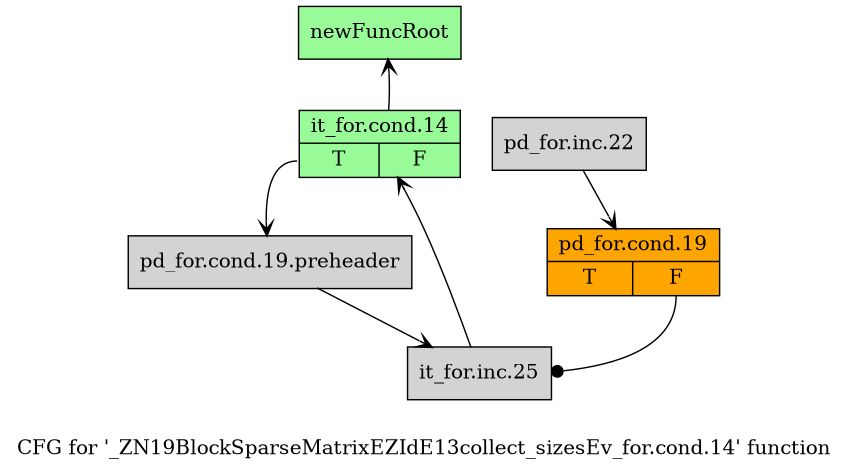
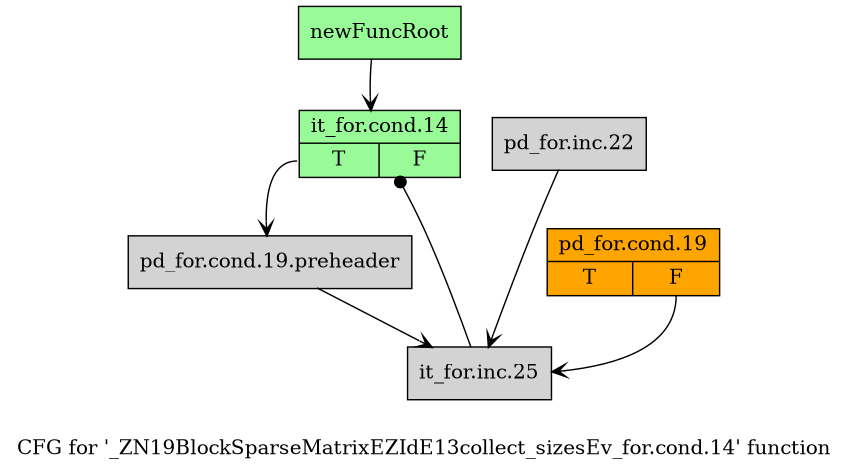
edge "it_for.cond.14" -> "newFuncRoot": reversed
edge "pd_for.inc.22" -> "pd_for.cond.19": now "pd_for.inc.22" -> "it_for.inc.25"
edge "it_for.inc.25" -> "it_for.cond.14": arrowhead vee -> dot
edge "pd_for.cond.19" -> "it_for.inc.25": arrowhead dot -> vee
